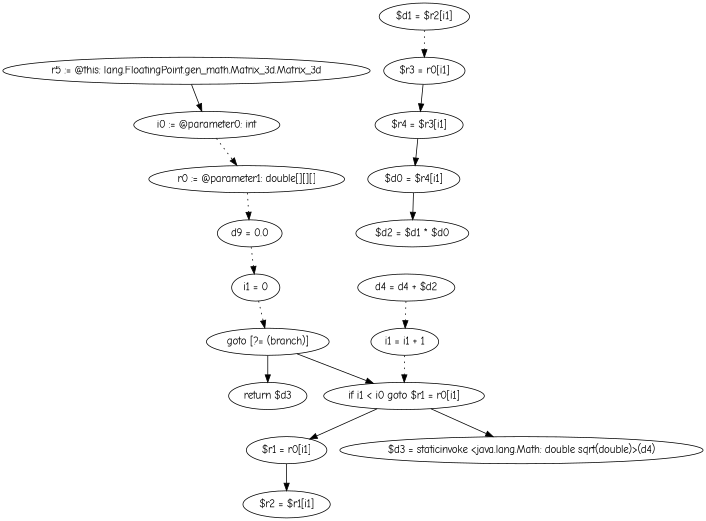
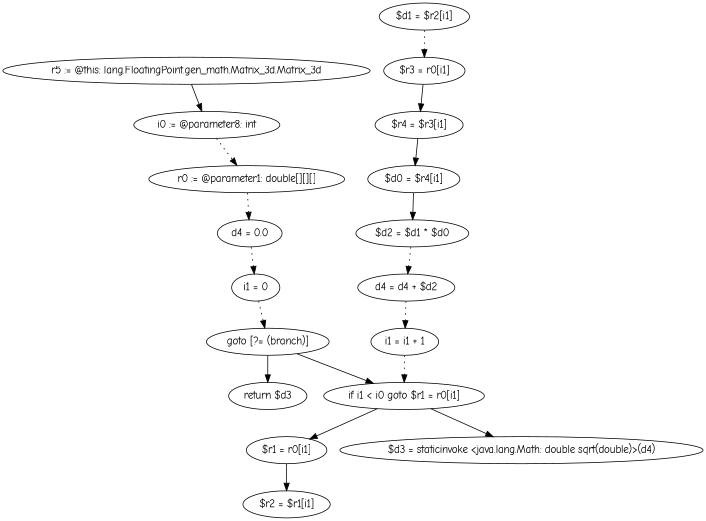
node "i0 := @parameter0: int": label "i0 := @parameter0: int" -> "i0 := @parameter8: int"
node "d9 = 0.0": label "d9 = 0.0" -> "d4 = 0.0"
edge "$d2 = $d1 * $d0" -> "d4 = d4 + $d2": added
